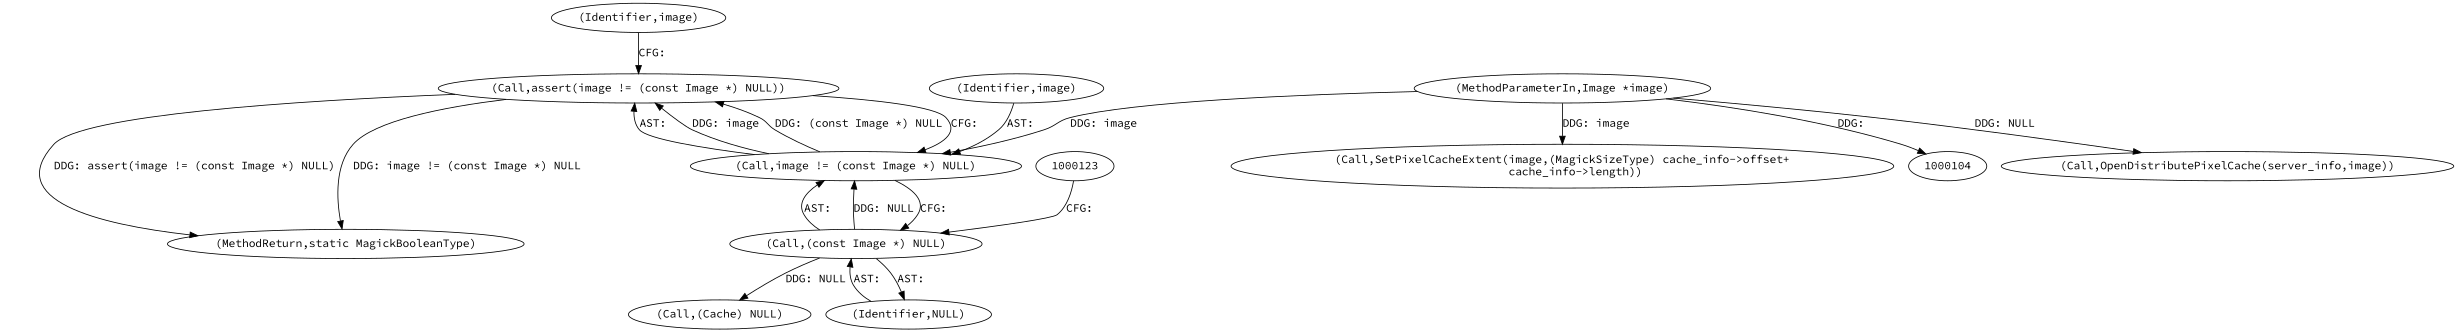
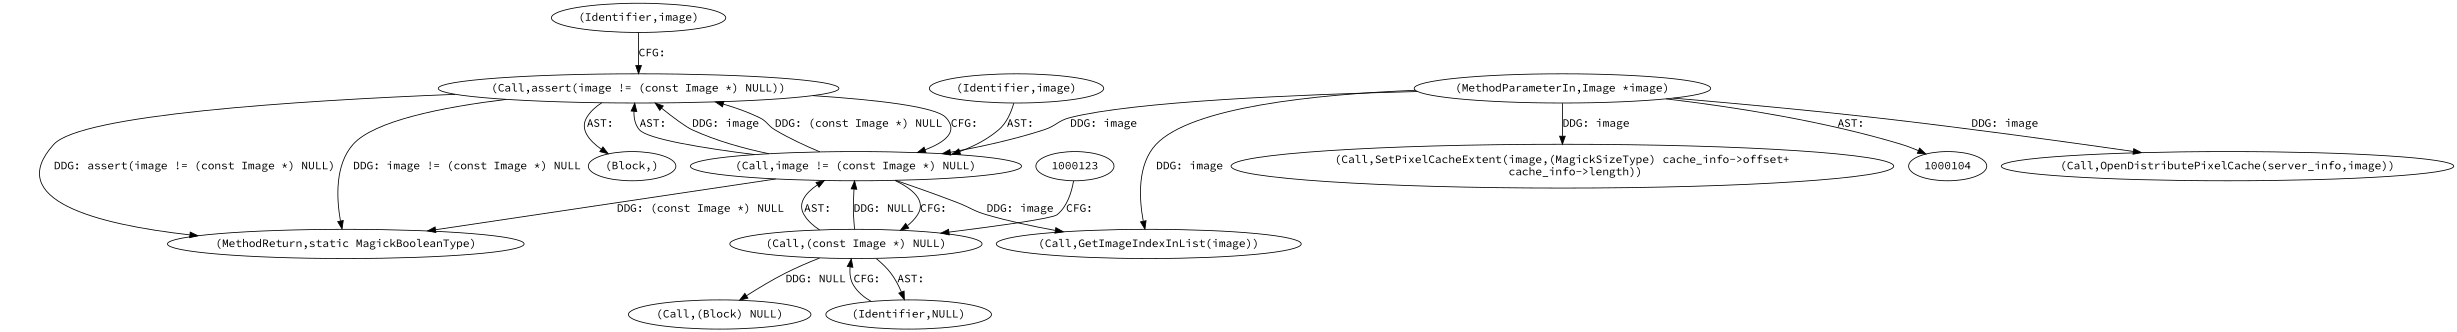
edge "(MethodParameterIn,Image *image)" -> "1000104": label "DDG: " -> "AST: "
edge "(MethodParameterIn,Image *image)" -> "(Call,OpenDistributePixelCache(server_info,image))": label "DDG: NULL" -> "DDG: image"
node "(Block,)": added
edge "(Call,image != (const Image *) NULL)" -> "(MethodReturn,static MagickBooleanType)": added, label "DDG: (const Image *) NULL"
node "(Call,GetImageIndexInList(image))": added
edge "(Identifier,NULL)" -> "(Call,(const Image *) NULL)": label "AST: " -> "CFG: "
node "(Call,(Cache) NULL)": label "(Call,(Cache) NULL)" -> "(Call,(Block) NULL)"
